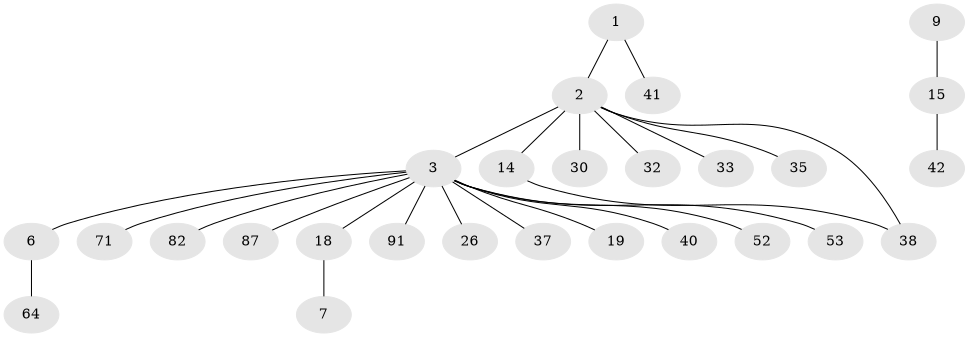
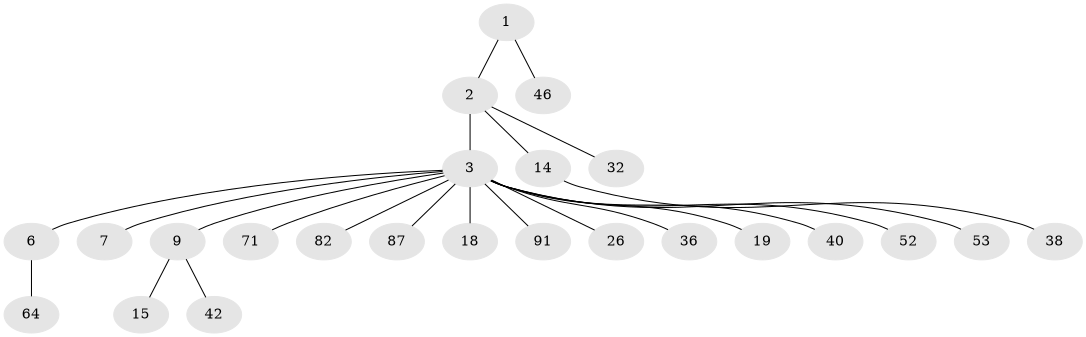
node "41": label "41" -> "46"
edge "2" -- "38": removed
edge "15" -- "42": now "9" -- "42"
node "30": removed
node "33": removed
node "35": removed
edge "3" -- "9": added
node "37": label "37" -> "36"
edge "18" -- "7": now "3" -- "7"
